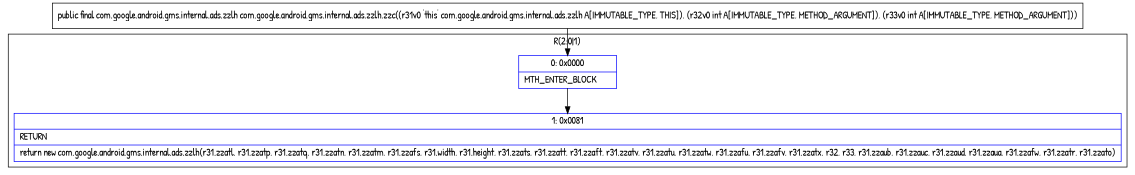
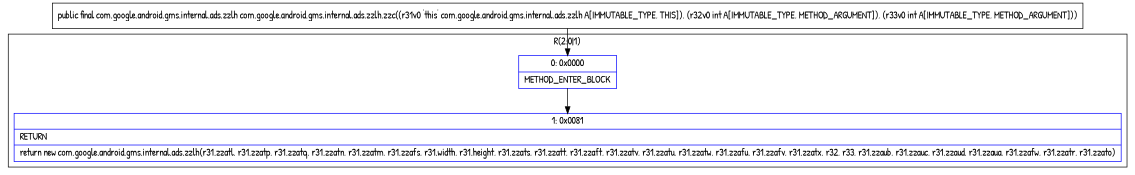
node "0: 0x0000": text "MTH_ENTER_BLOCK" -> "METHOD_ENTER_BLOCK"
